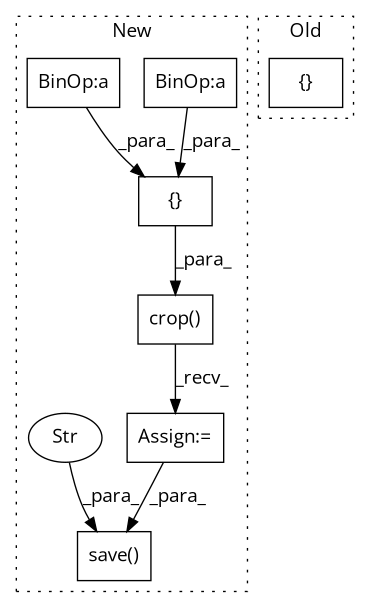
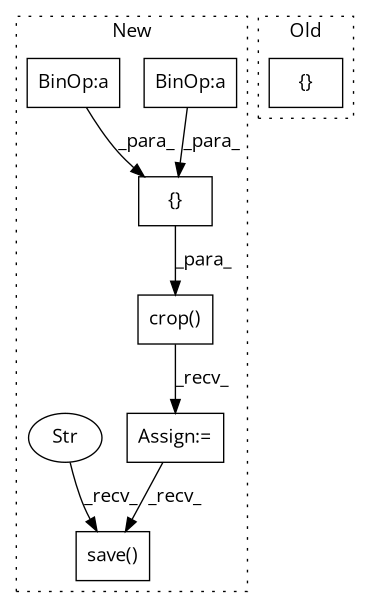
edge "Str" -> "save()": label "_para_" -> "_recv_"
edge "Assign:=" -> "save()": label "_para_" -> "_recv_"
